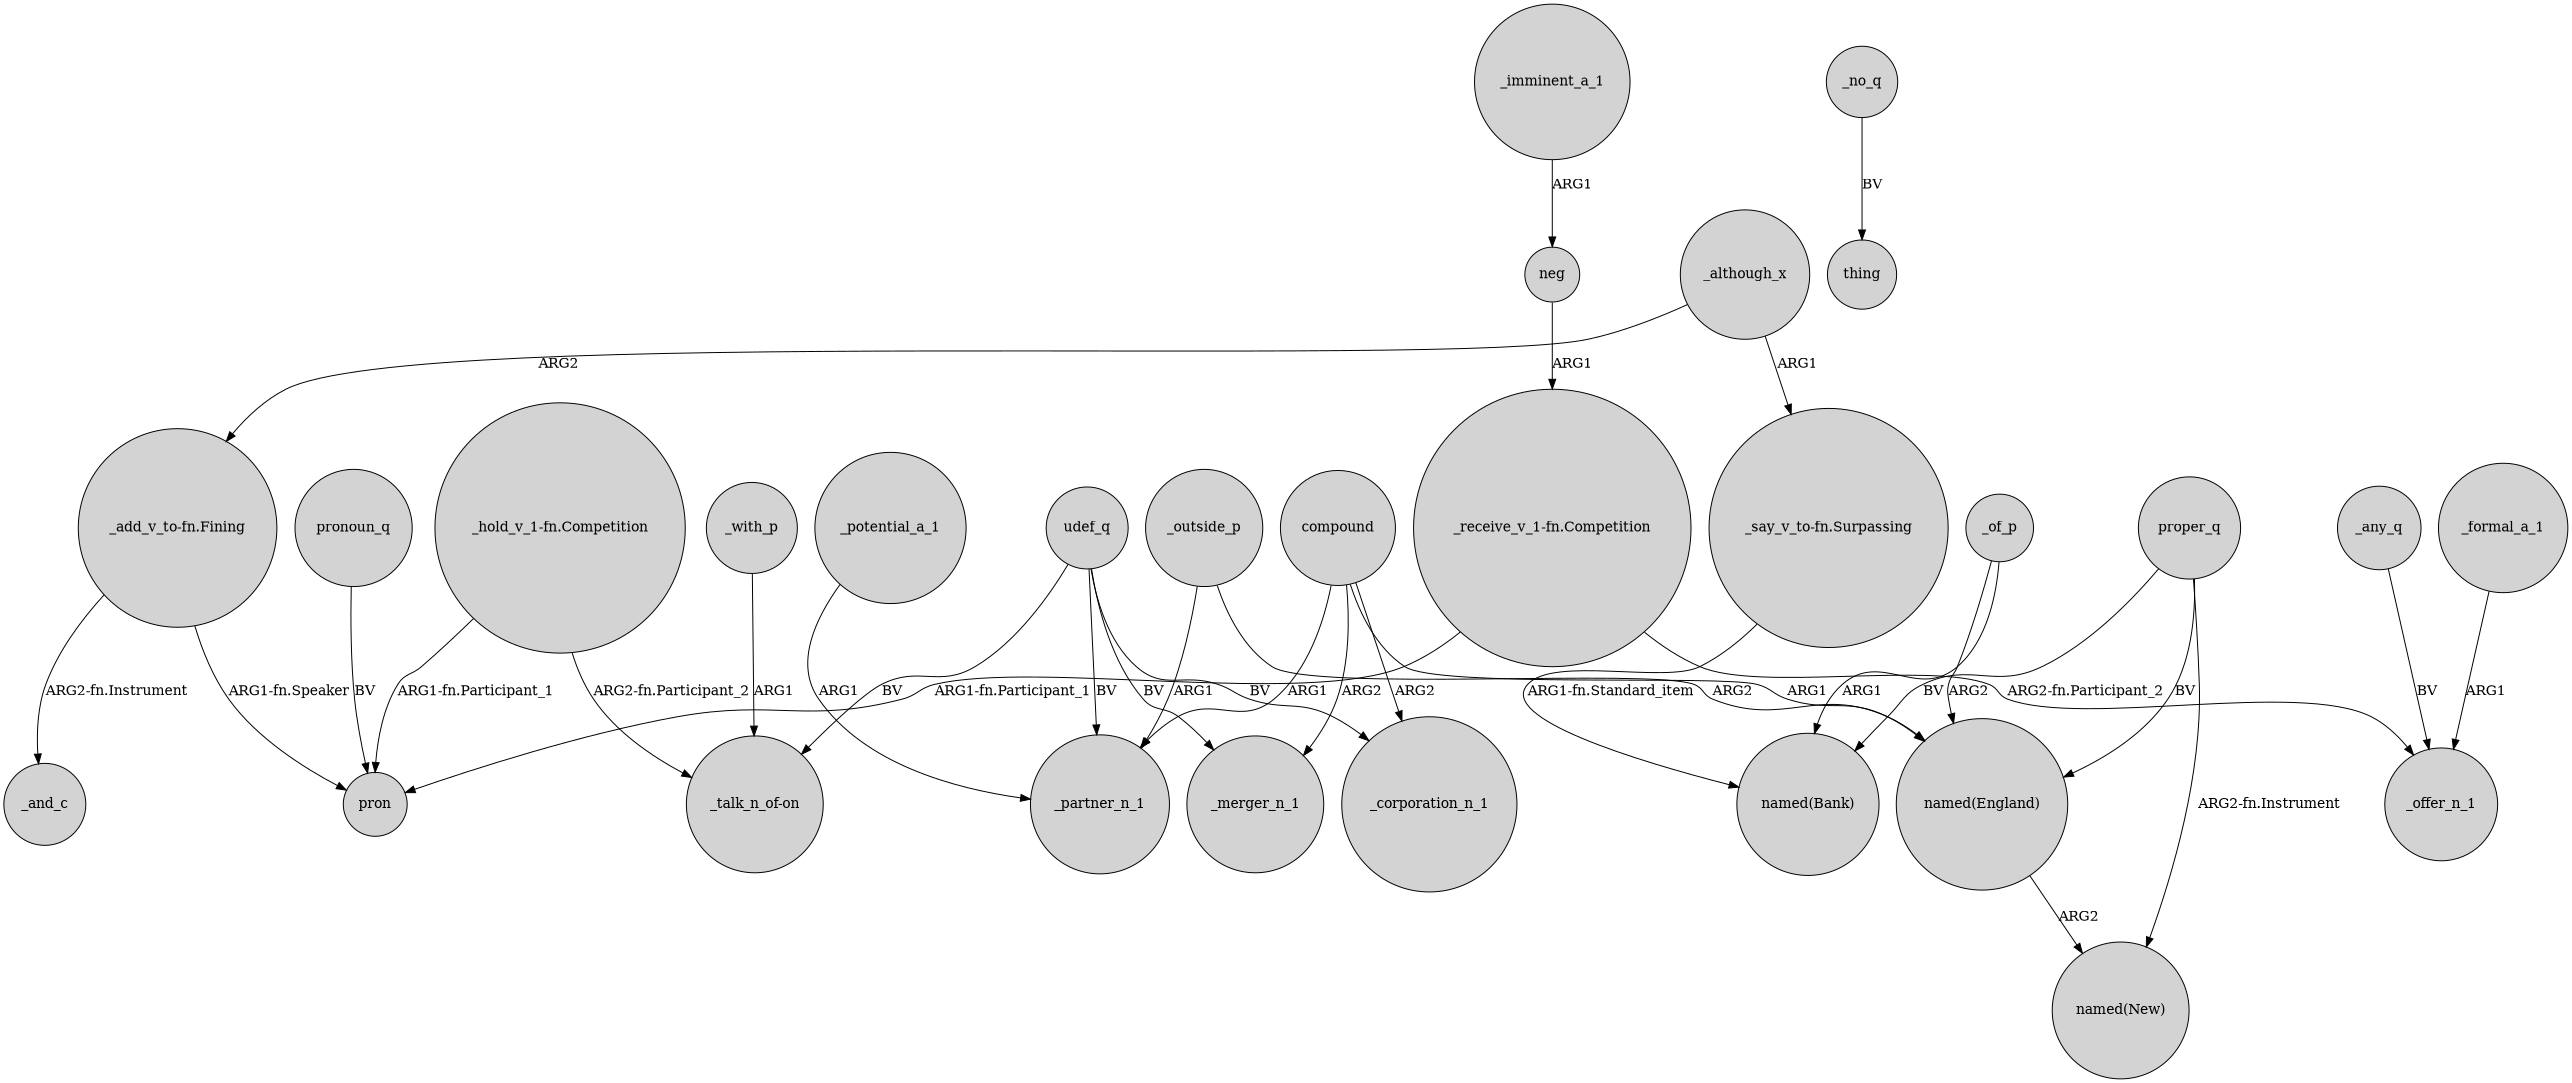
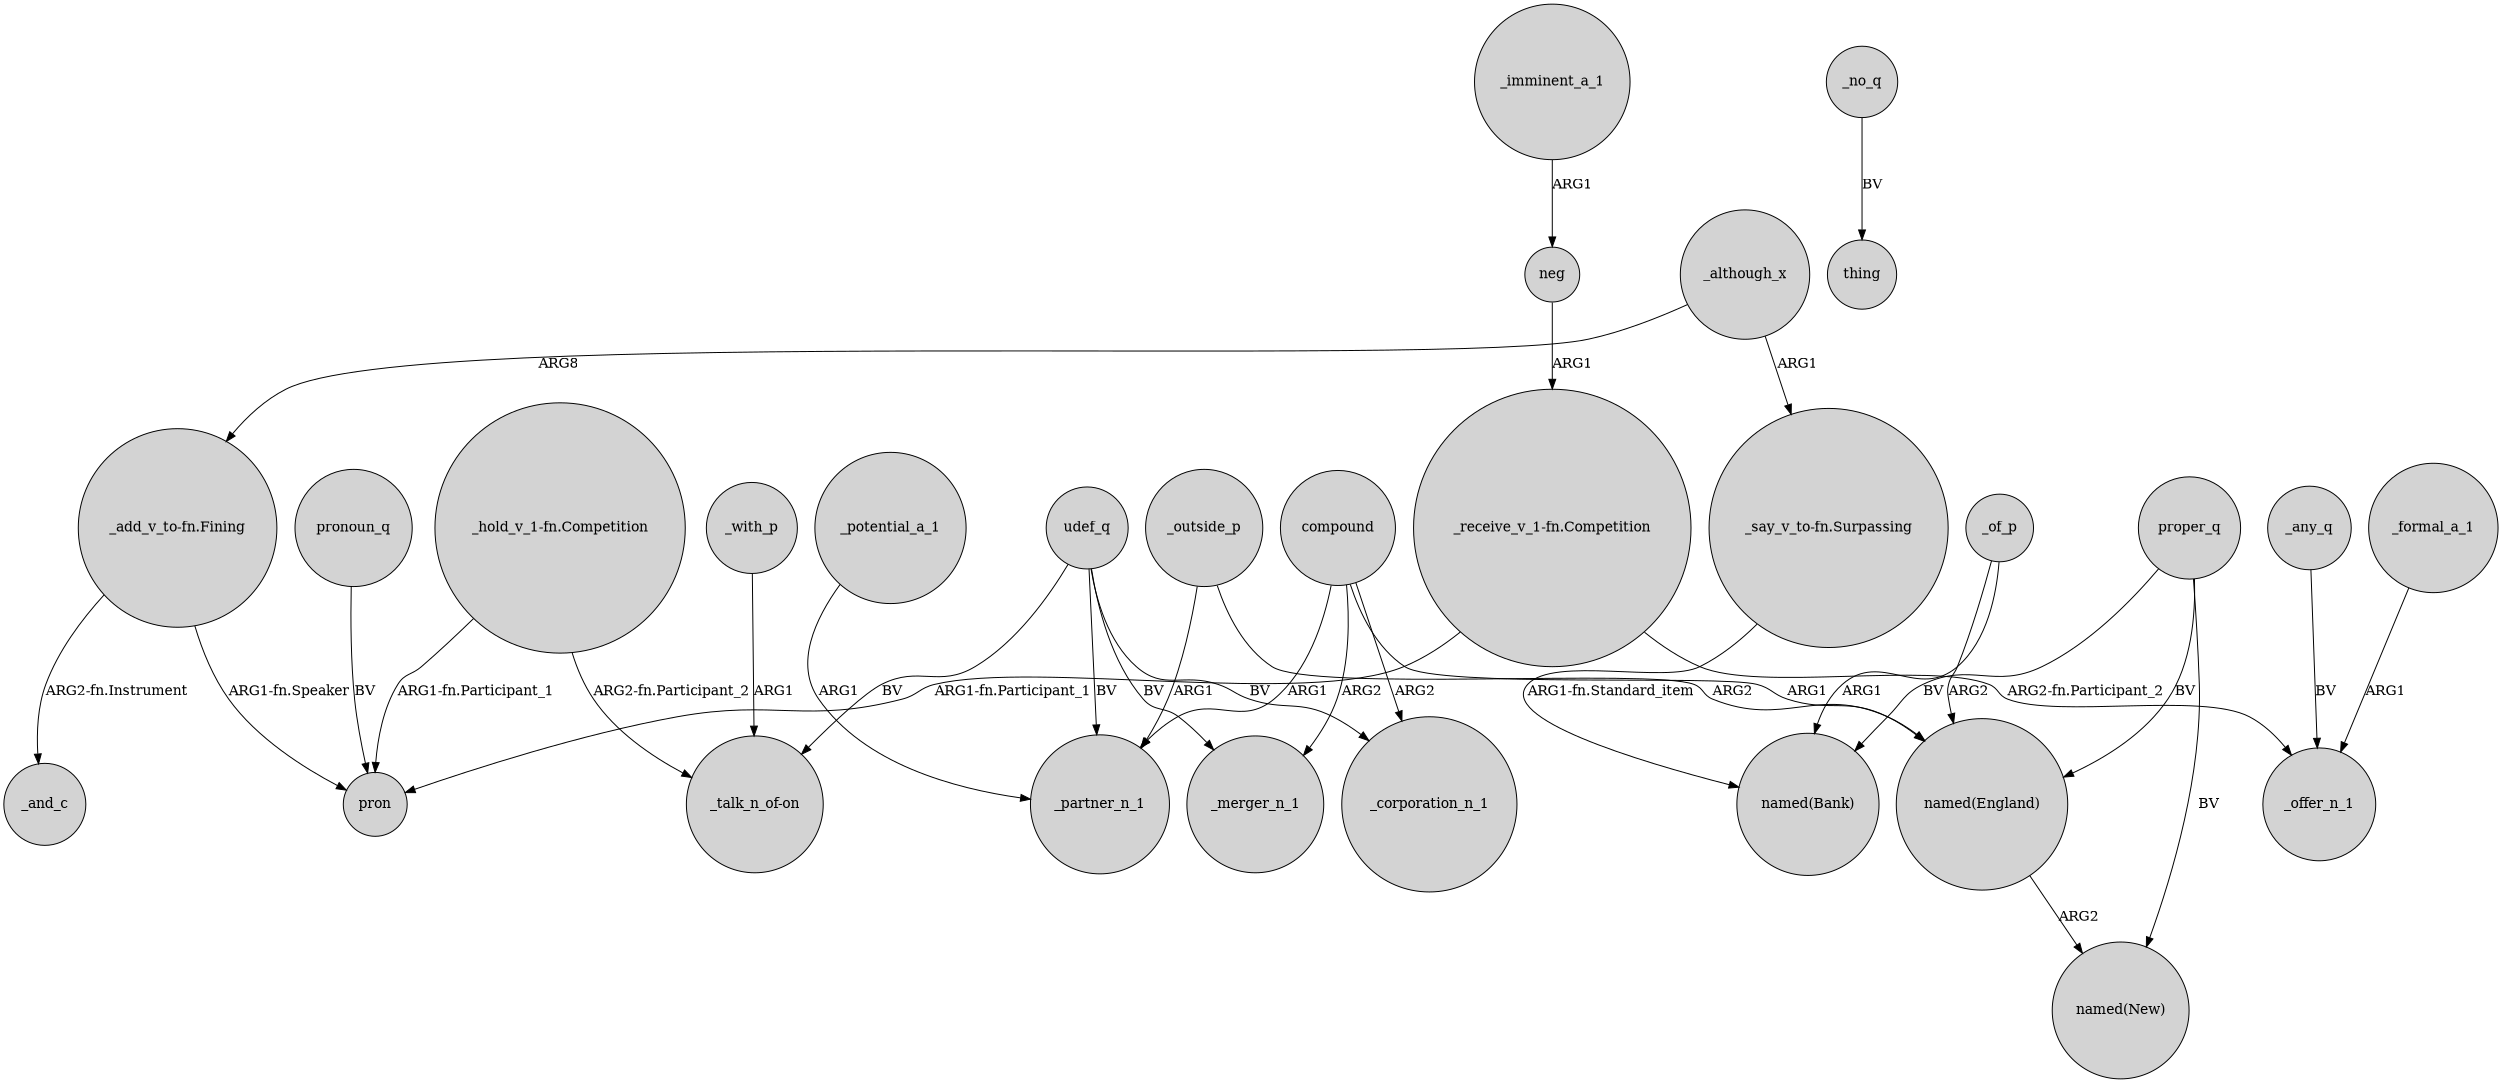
edge "_although_x" -> "_add_v_to-fn.Fining": label "ARG2" -> "ARG8"
edge "proper_q" -> "named(New)": label "ARG2-fn.Instrument" -> "BV"
